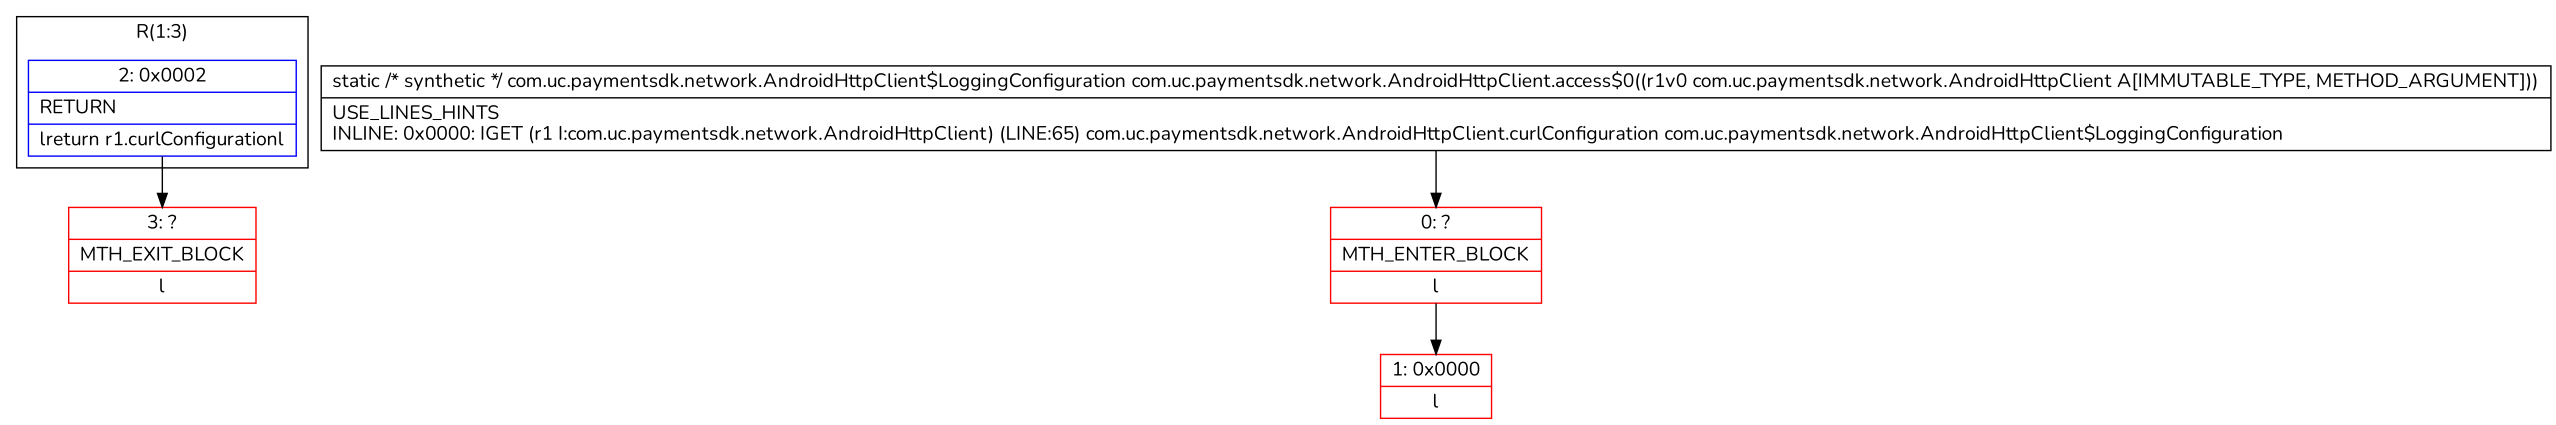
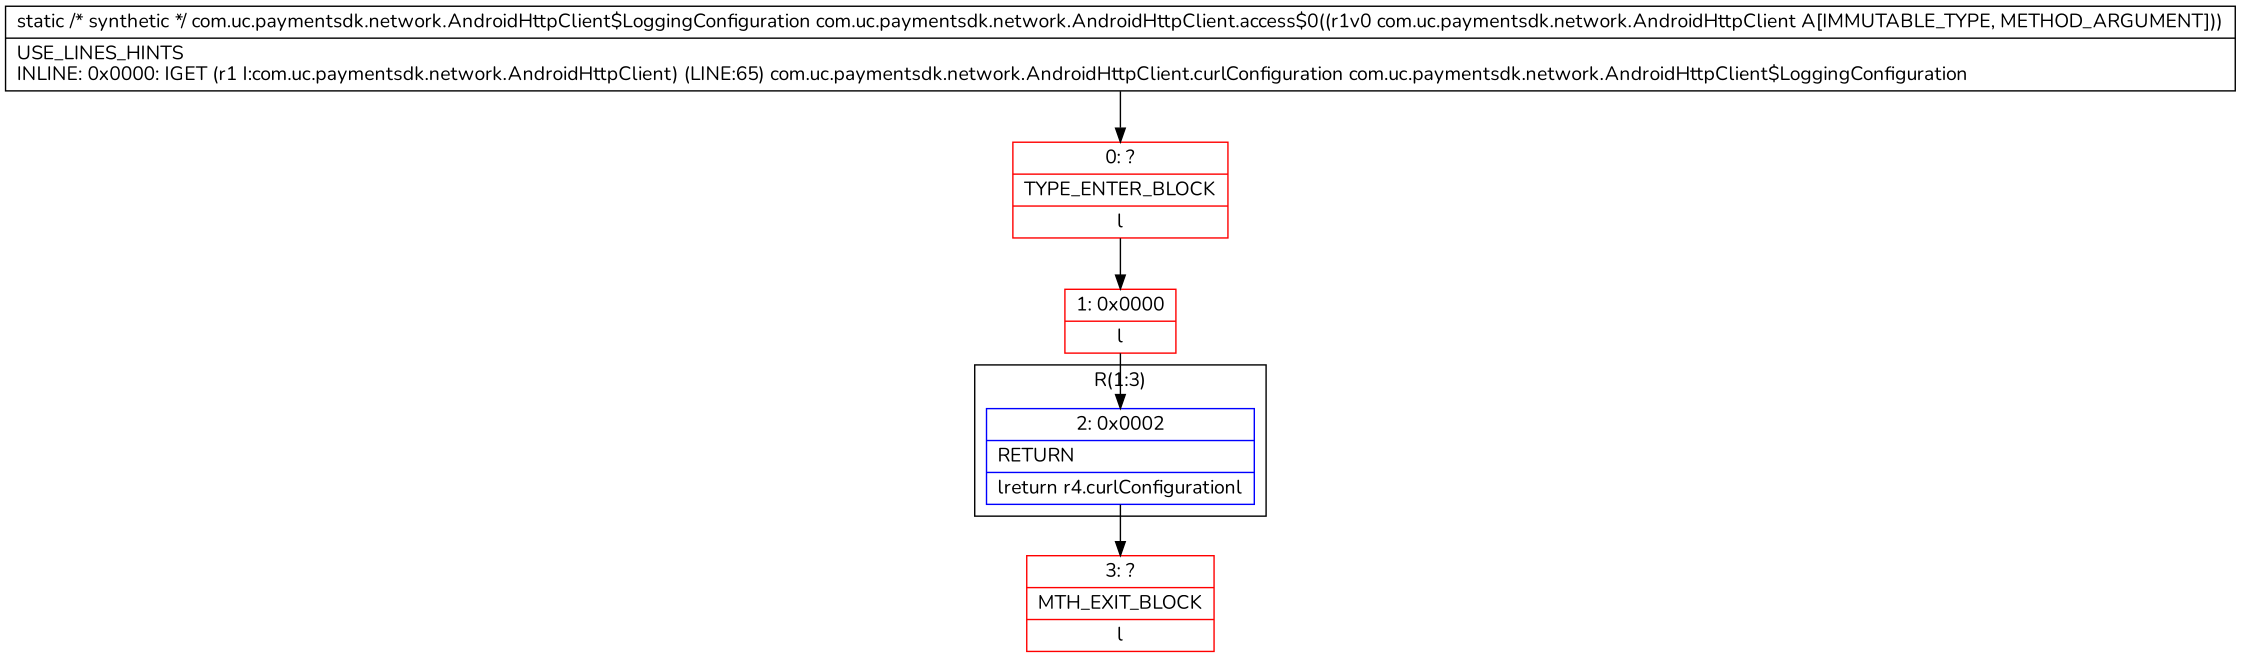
node "2: 0x0002": text "lreturn r1.curlConfigurationl" -> "lreturn r4.curlConfigurationl"
node "0: ?": text "MTH_ENTER_BLOCK" -> "TYPE_ENTER_BLOCK"
edge "1: 0x0000" -> "2: 0x0002": added
